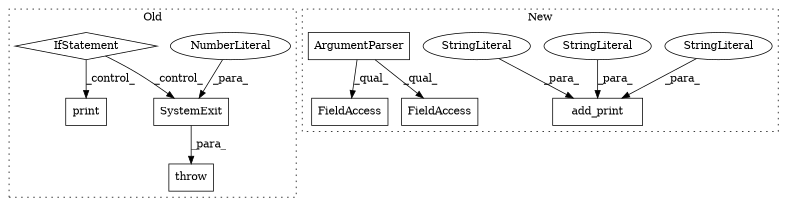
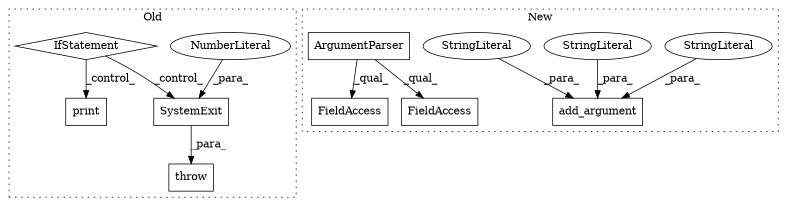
node "add_print": label "add_print" -> "add_argument"
